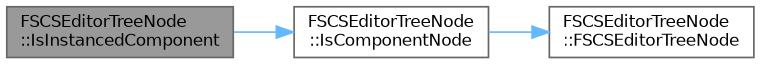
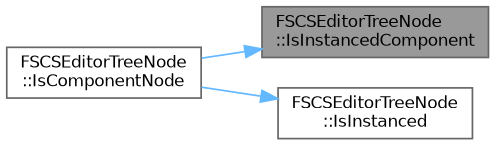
edge "FSCSEditorTreeNode ::IsInstancedComponent" -> "FSCSEditorTreeNode ::IsComponentNode": reversed
node "FSCSEditorTreeNode ::FSCSEditorTreeNode": label "FSCSEditorTreeNode ::FSCSEditorTreeNode" -> "FSCSEditorTreeNode ::IsInstanced"
